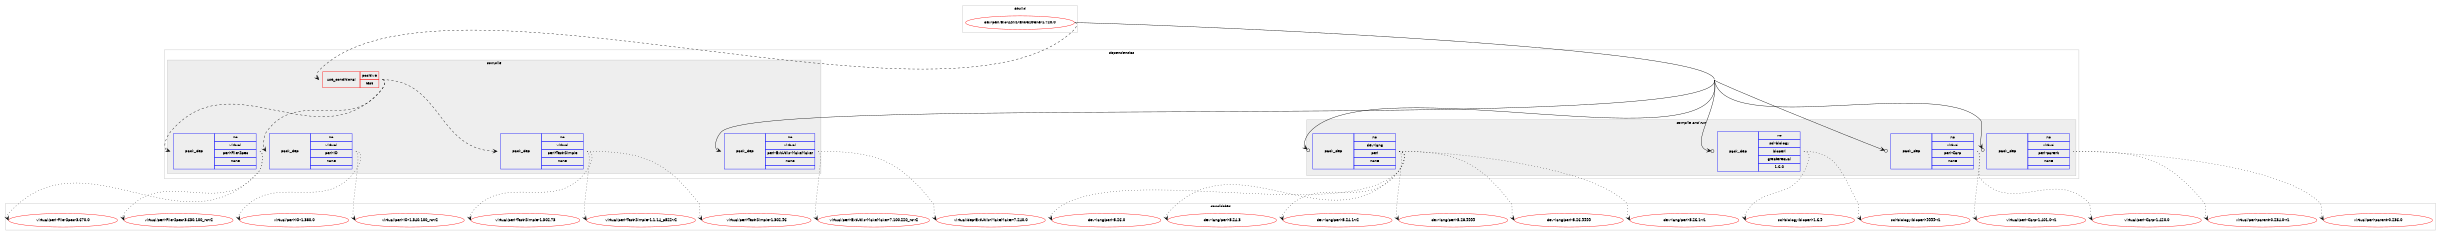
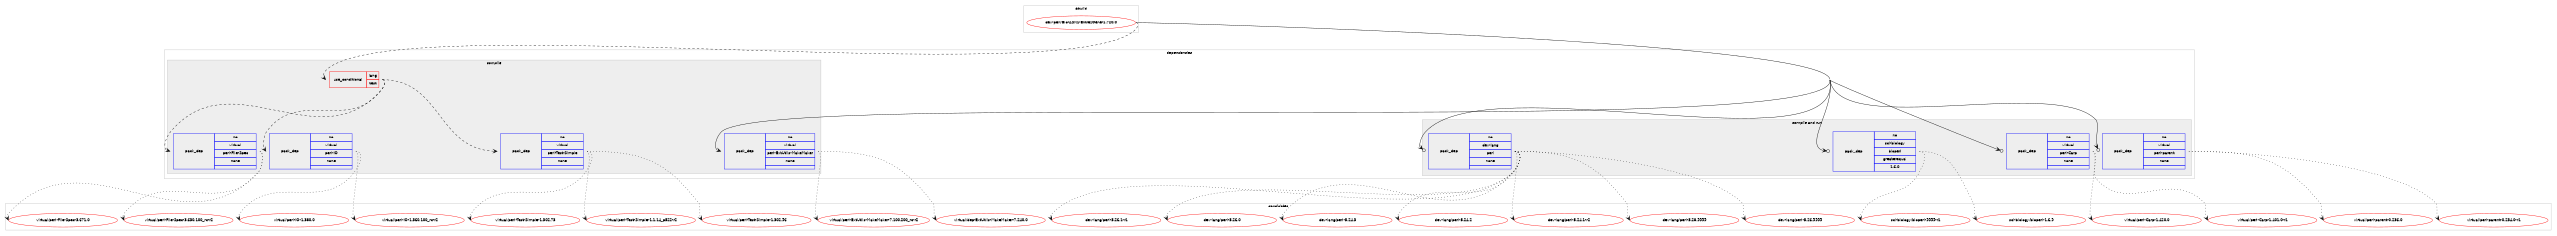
node "use_conditional": text "positive" -> "lang"
node "virtual/perl-File-Spec-3.670.0": label "virtual/perl-File-Spec-3.670.0" -> "virtual/perl-File-Spec-3.671.0"
node "virtual/perl-IO-1.340.100_rc-r2": label "virtual/perl-IO-1.340.100_rc-r2" -> "virtual/perl-IO-1.360.100_rc-r2"
node "virtual/perl-ExtUtils-MakeMaker-7.100.220_rc-r2": label "virtual/perl-ExtUtils-MakeMaker-7.100.220_rc-r2" -> "virtual/perl-ExtUtils-MakeMaker-7.100.200_rc-r2"
node "dev-lang/perl-5.24.2": added
